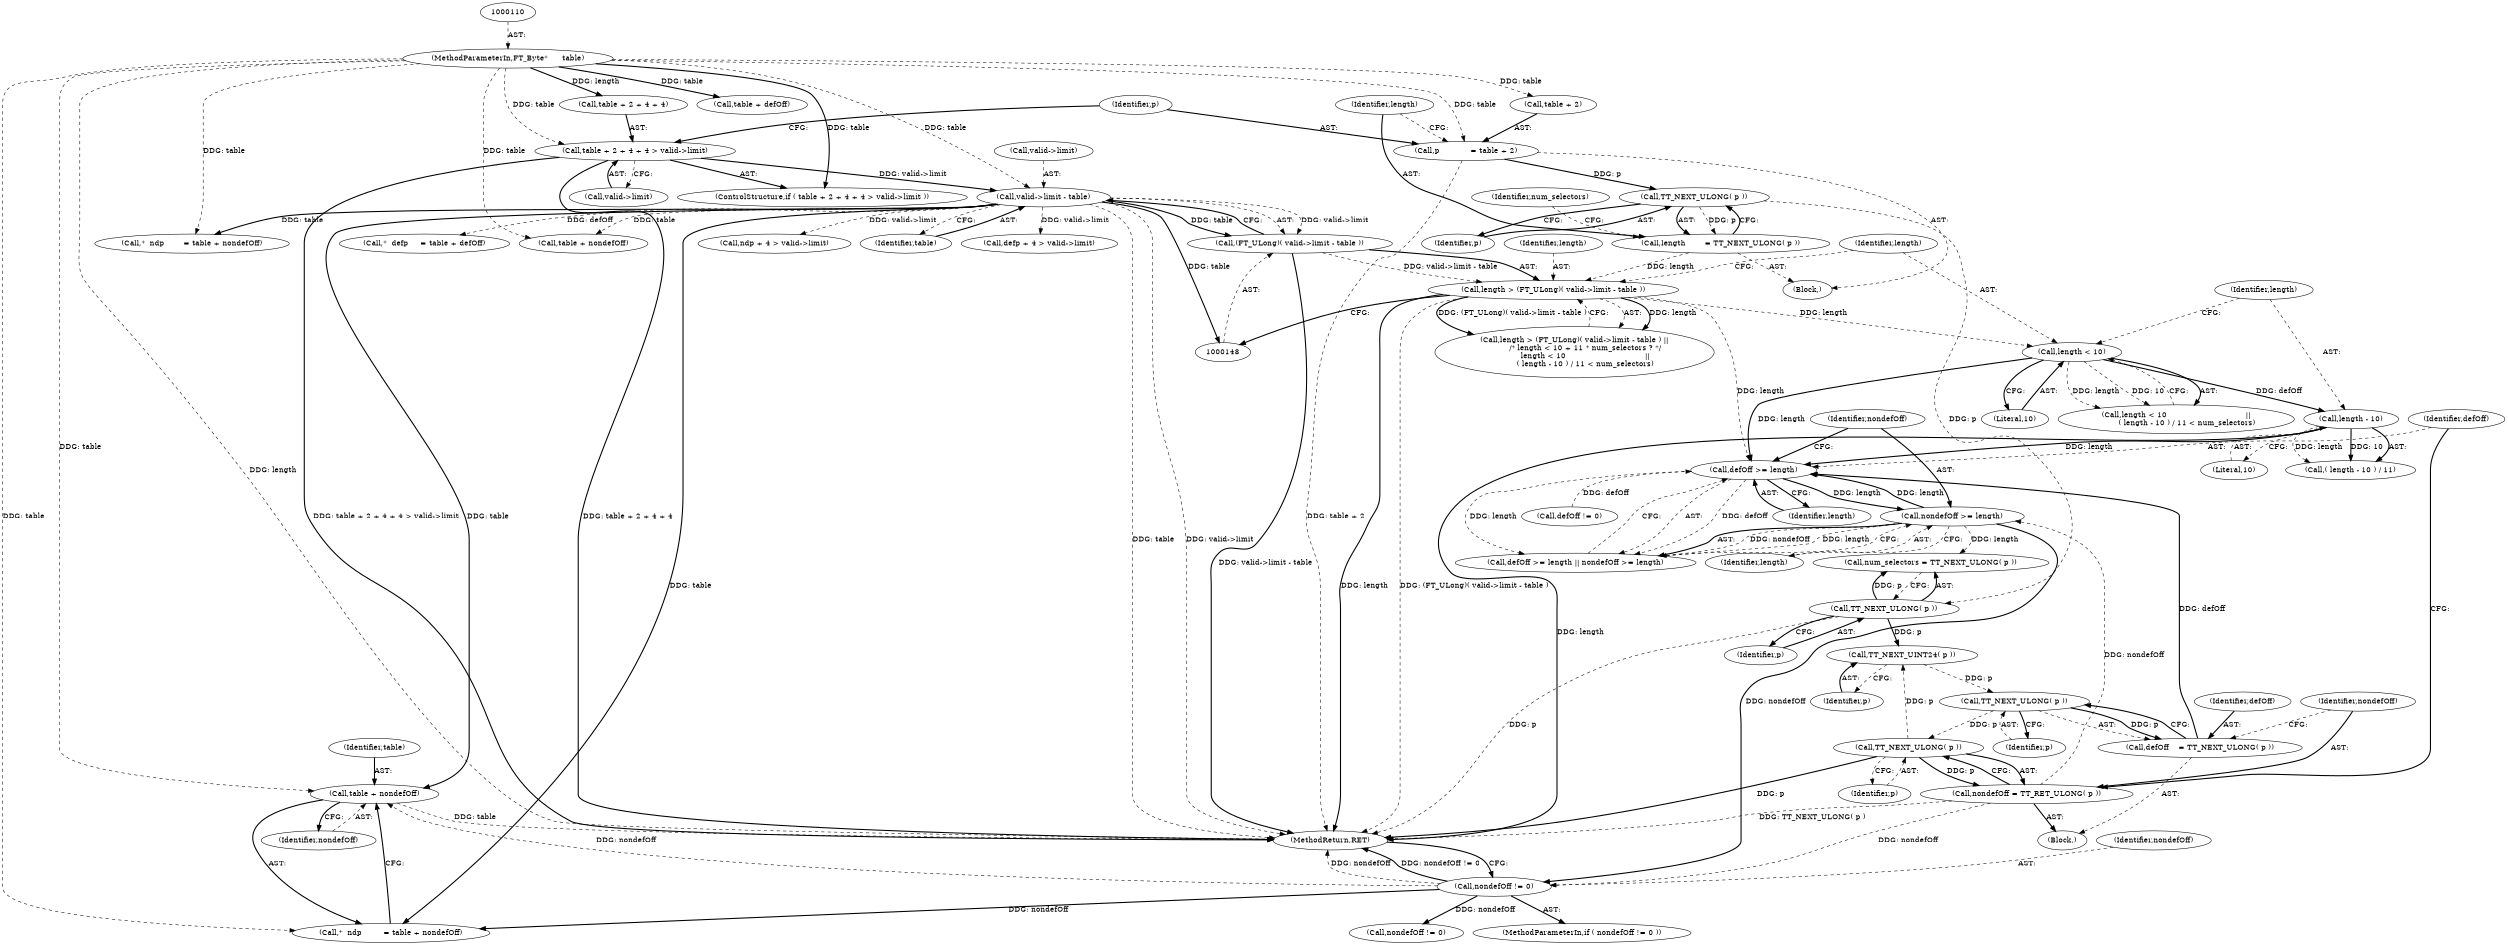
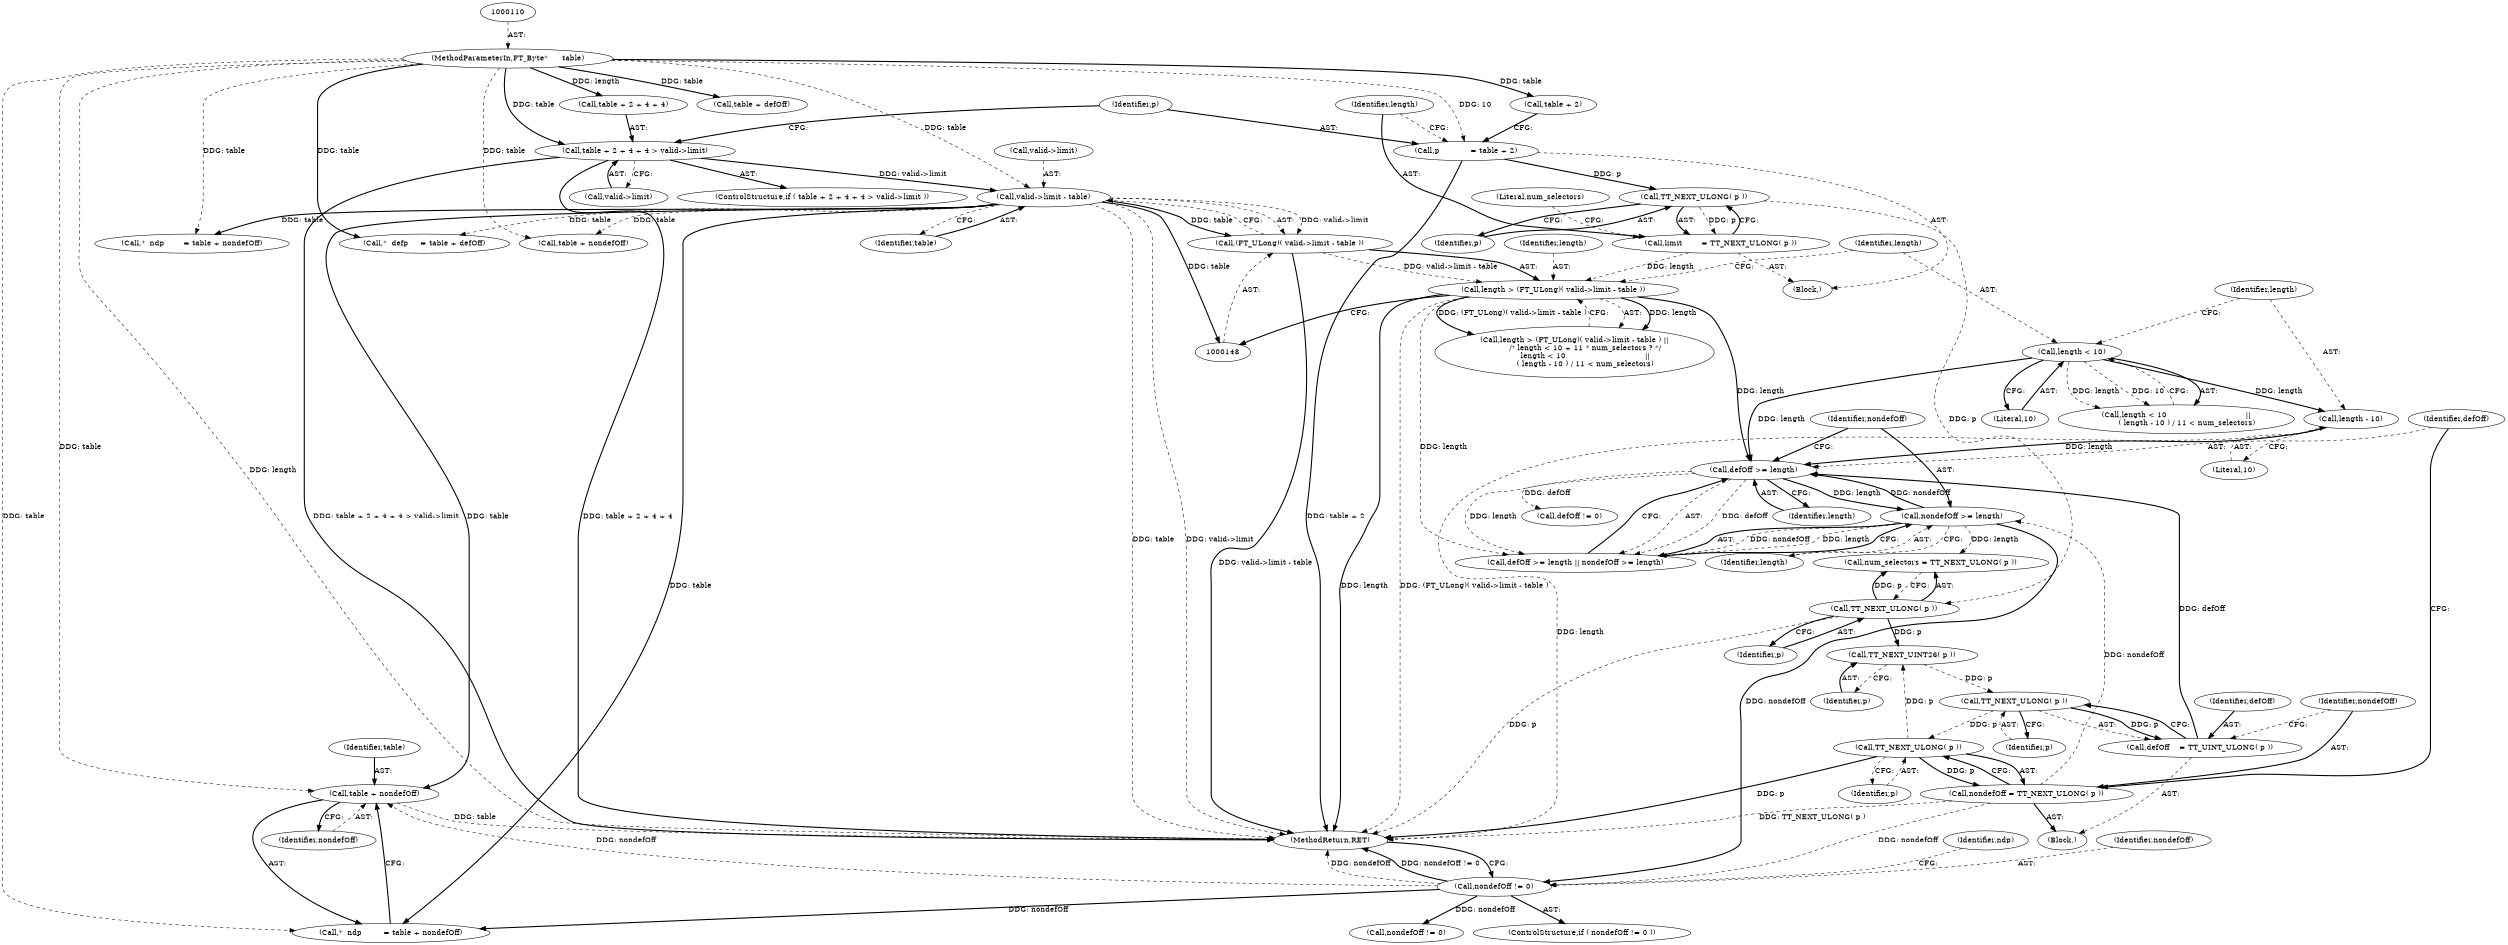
edge "(MethodParameterIn,FT_Byte*      table)" -> "(Call,table + 2)": style dashed -> bold
edge "(MethodParameterIn,FT_Byte*      table)" -> "(ControlStructure,if ( table + 2 + 4 + 4 > valid->limit ))": now "(MethodParameterIn,FT_Byte*      table)" -> "(Call,*  defp     = table + defOff)"
edge "(MethodParameterIn,FT_Byte*      table)" -> "(Call,p             = table + 2)": label "DDG: table" -> "DDG: 10"
edge "(MethodParameterIn,FT_Byte*      table)" -> "(Call,table + 2 + 4 + 4 > valid->limit)": style dashed -> bold
edge "(Call,table + 2)" -> "(Call,p             = table + 2)": label "AST: " -> "CFG: "
node "(Identifier,num_selectors)": label "(Identifier,num_selectors)" -> "(Literal,num_selectors)"
edge "(Call,(FT_ULong)( valid->limit - table ))" -> "(Call,valid->limit - table)": style bold -> dashed
edge "(Call,valid->limit - table)" -> "(Call,*  defp     = table + defOff)": label "DDG: defOff" -> "DDG: table"
node "(Call,ndp + 4 > valid->limit)": removed
node "(Call,defp + 4 > valid->limit)": removed
node "(Call,length        = TT_NEXT_ULONG( p ))": label "(Call,length        = TT_NEXT_ULONG( p ))" -> "(Call,limit        = TT_NEXT_ULONG( p ))"
edge "(Call,length > (FT_ULong)( valid->limit - table ))" -> "(Call,length < 10)": now "(Call,length > (FT_ULong)( valid->limit - table ))" -> "(Call,defOff >= length || nondefOff >= length)"
edge "(Call,length > (FT_ULong)( valid->limit - table ))" -> "(Call,defOff >= length)": style dashed -> bold
edge "(Call,length < 10)" -> "(Call,length - 10)": label "DDG: defOff" -> "DDG: length"
edge "(Call,length - 10)" -> "(MethodReturn,RET)": style bold -> dashed
edge "(Call,p             = table + 2)" -> "(MethodReturn,RET)": style dashed -> bold
node "(Call,( length - 10 ) / 11)": removed
edge "(Call,defOff != 0)" -> "(Call,defOff >= length)": reversed
edge "(Call,nondefOff >= length)" -> "(Call,defOff >= length)": label "DDG: length" -> "DDG: nondefOff"
edge "(Call,defOff >= length || nondefOff >= length)" -> "(Call,defOff >= length)": style dashed -> bold
edge "(Call,defOff >= length || nondefOff >= length)" -> "(Call,nondefOff >= length)": style dashed -> bold
node "(Call,TT_NEXT_UINT24( p ))": label "(Call,TT_NEXT_UINT24( p ))" -> "(Call,TT_NEXT_UINT26( p ))"
node "(Call,defOff    = TT_NEXT_ULONG( p ))": label "(Call,defOff    = TT_NEXT_ULONG( p ))" -> "(Call,defOff    = TT_UINT_ULONG( p ))"
node "(Call,nondefOff = TT_RET_ULONG( p ))": label "(Call,nondefOff = TT_RET_ULONG( p ))" -> "(Call,nondefOff = TT_NEXT_ULONG( p ))"
node "(Identifier,ndp)": added
node "(MethodParameterIn,if ( nondefOff != 0 ))": label "(MethodParameterIn,if ( nondefOff != 0 ))" -> "(ControlStructure,if ( nondefOff != 0 ))"
